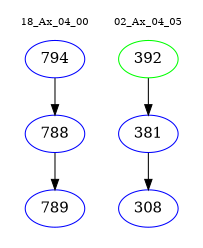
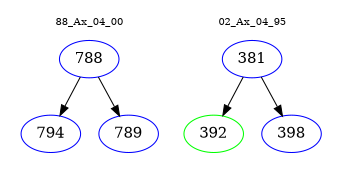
cluster "18_Ax_04_00": label "18_Ax_04_00" -> "88_Ax_04_00"
cluster "02_Ax_04_05": label "02_Ax_04_05" -> "02_Ax_04_95"
edge "794" -> "788": reversed
edge "392" -> "381": reversed
node "308": label "308" -> "398"
